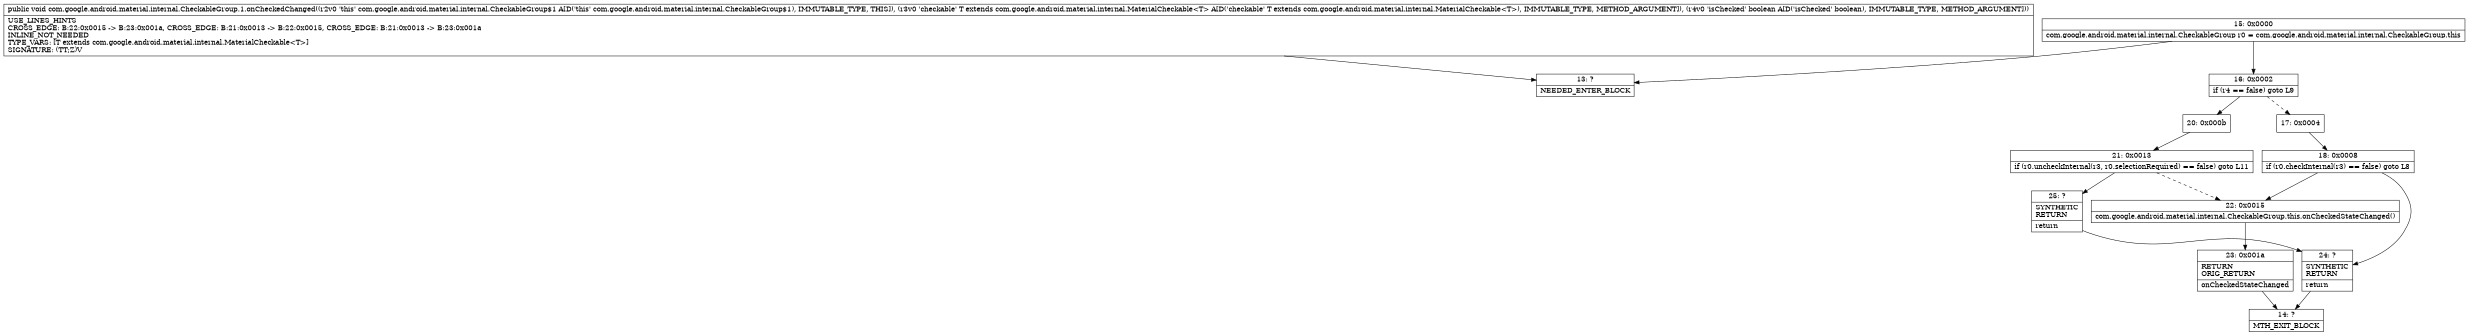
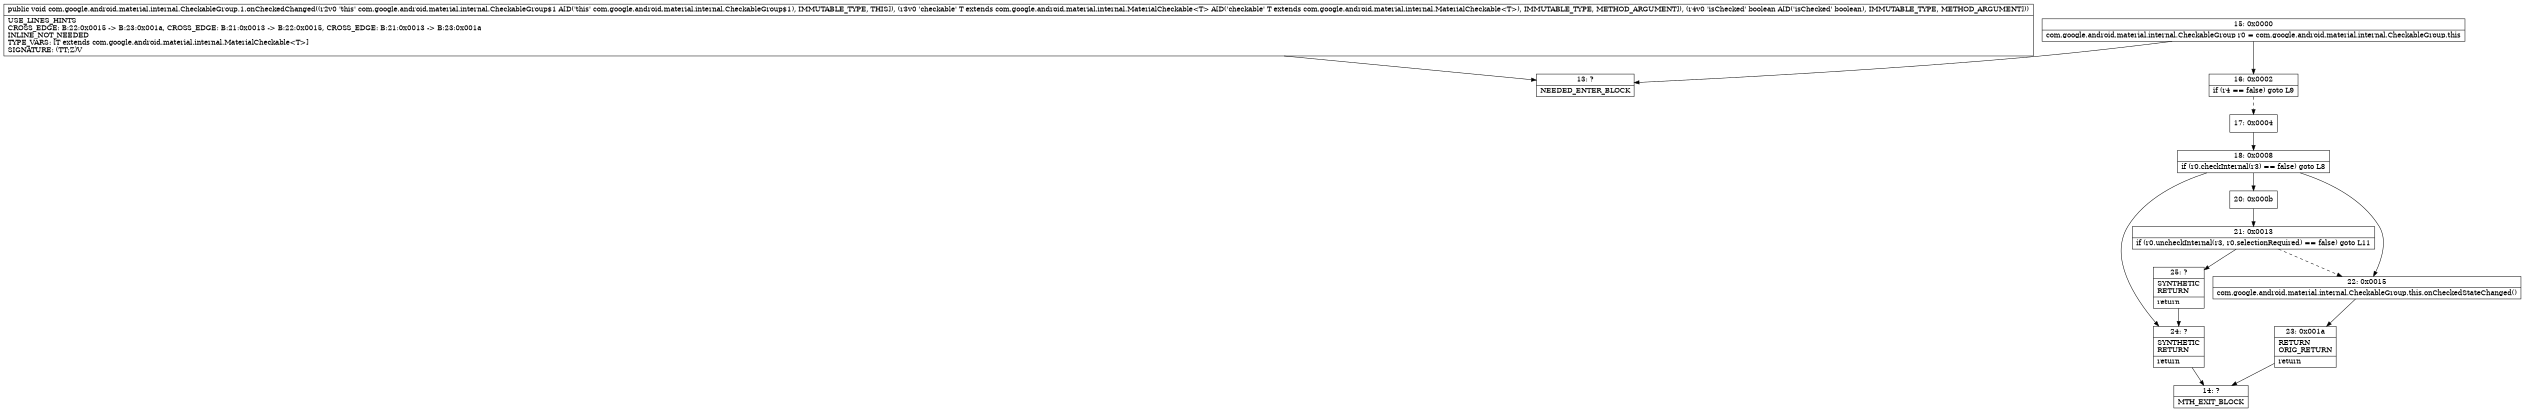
edge "16: 0x0002" -> "20: 0x000b": now "18: 0x0008" -> "20: 0x000b"
node "23: 0x001a": text "onCheckedStateChanged" -> "return"
